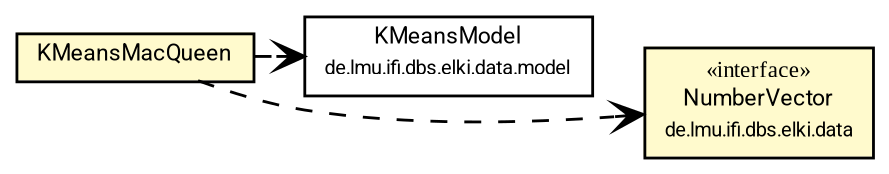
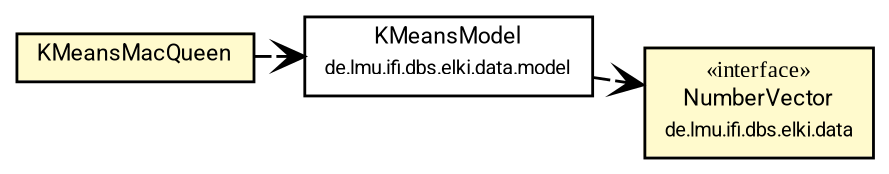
edge "KMeansMacQueen" -> "NumberVector": now "KMeansModel" -> "NumberVector"
